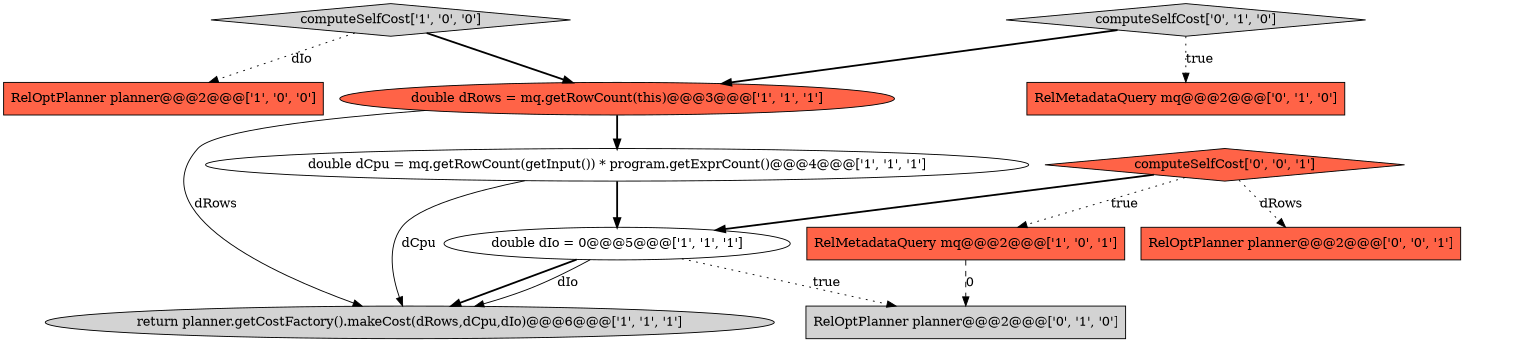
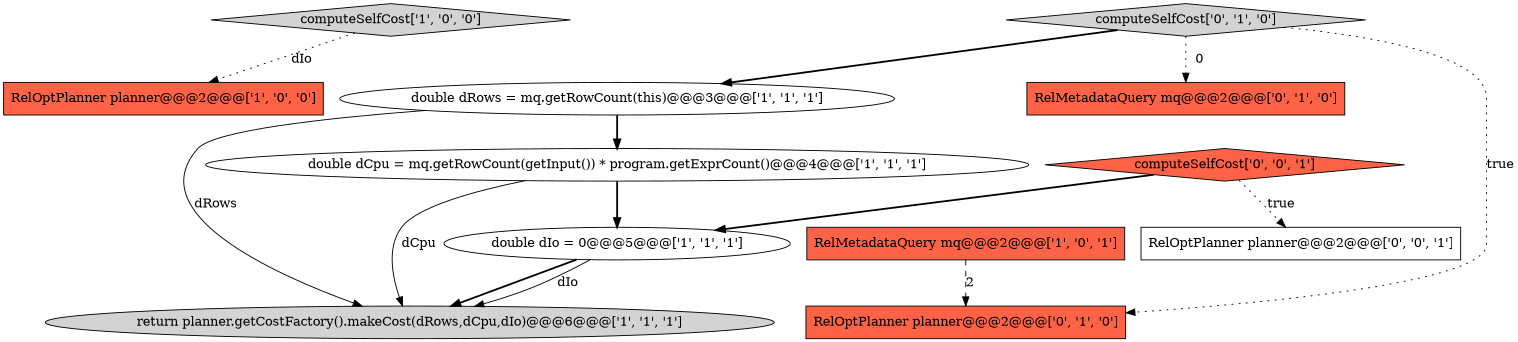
edge "computeSelfCost['1', '0', '0']" -> "double dRows = mq.getRowCount(this)@@@3@@@['1', '1', '1']": removed
edge "computeSelfCost['0', '1', '0']" -> "RelMetadataQuery mq@@@2@@@['0', '1', '0']": label "true" -> "0"
node "double dRows = mq.getRowCount(this)@@@3@@@['1', '1', '1']": fillcolor tomato -> white
edge "computeSelfCost['0', '0', '1']" -> "RelMetadataQuery mq@@@2@@@['1', '0', '1']": removed, label "true"
edge "computeSelfCost['0', '0', '1']" -> "RelOptPlanner planner@@@2@@@['0', '0', '1']": label "dRows" -> "true"
node "RelOptPlanner planner@@@2@@@['0', '0', '1']": fillcolor tomato -> white
edge "double dIo = 0@@@5@@@['1', '1', '1']" -> "RelOptPlanner planner@@@2@@@['0', '1', '0']": now "computeSelfCost['0', '1', '0']" -> "RelOptPlanner planner@@@2@@@['0', '1', '0']"
edge "RelMetadataQuery mq@@@2@@@['1', '0', '1']" -> "RelOptPlanner planner@@@2@@@['0', '1', '0']": label "0" -> "2"
node "RelOptPlanner planner@@@2@@@['0', '1', '0']": fillcolor lightgray -> tomato
